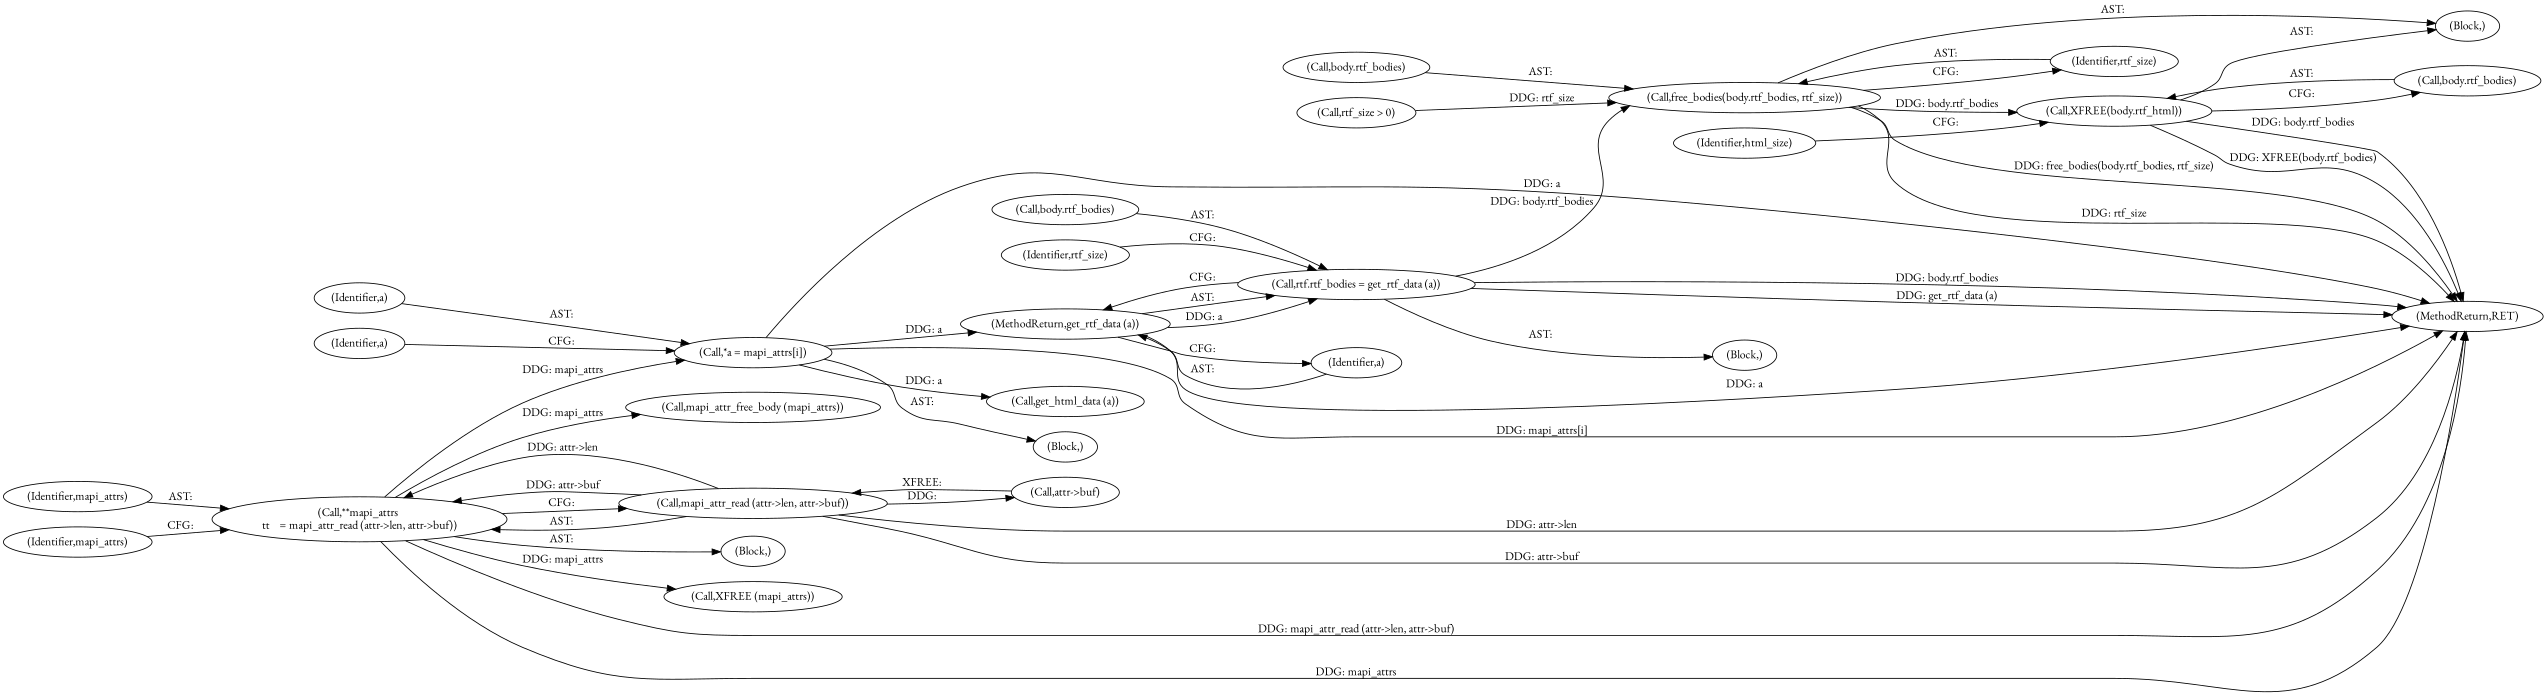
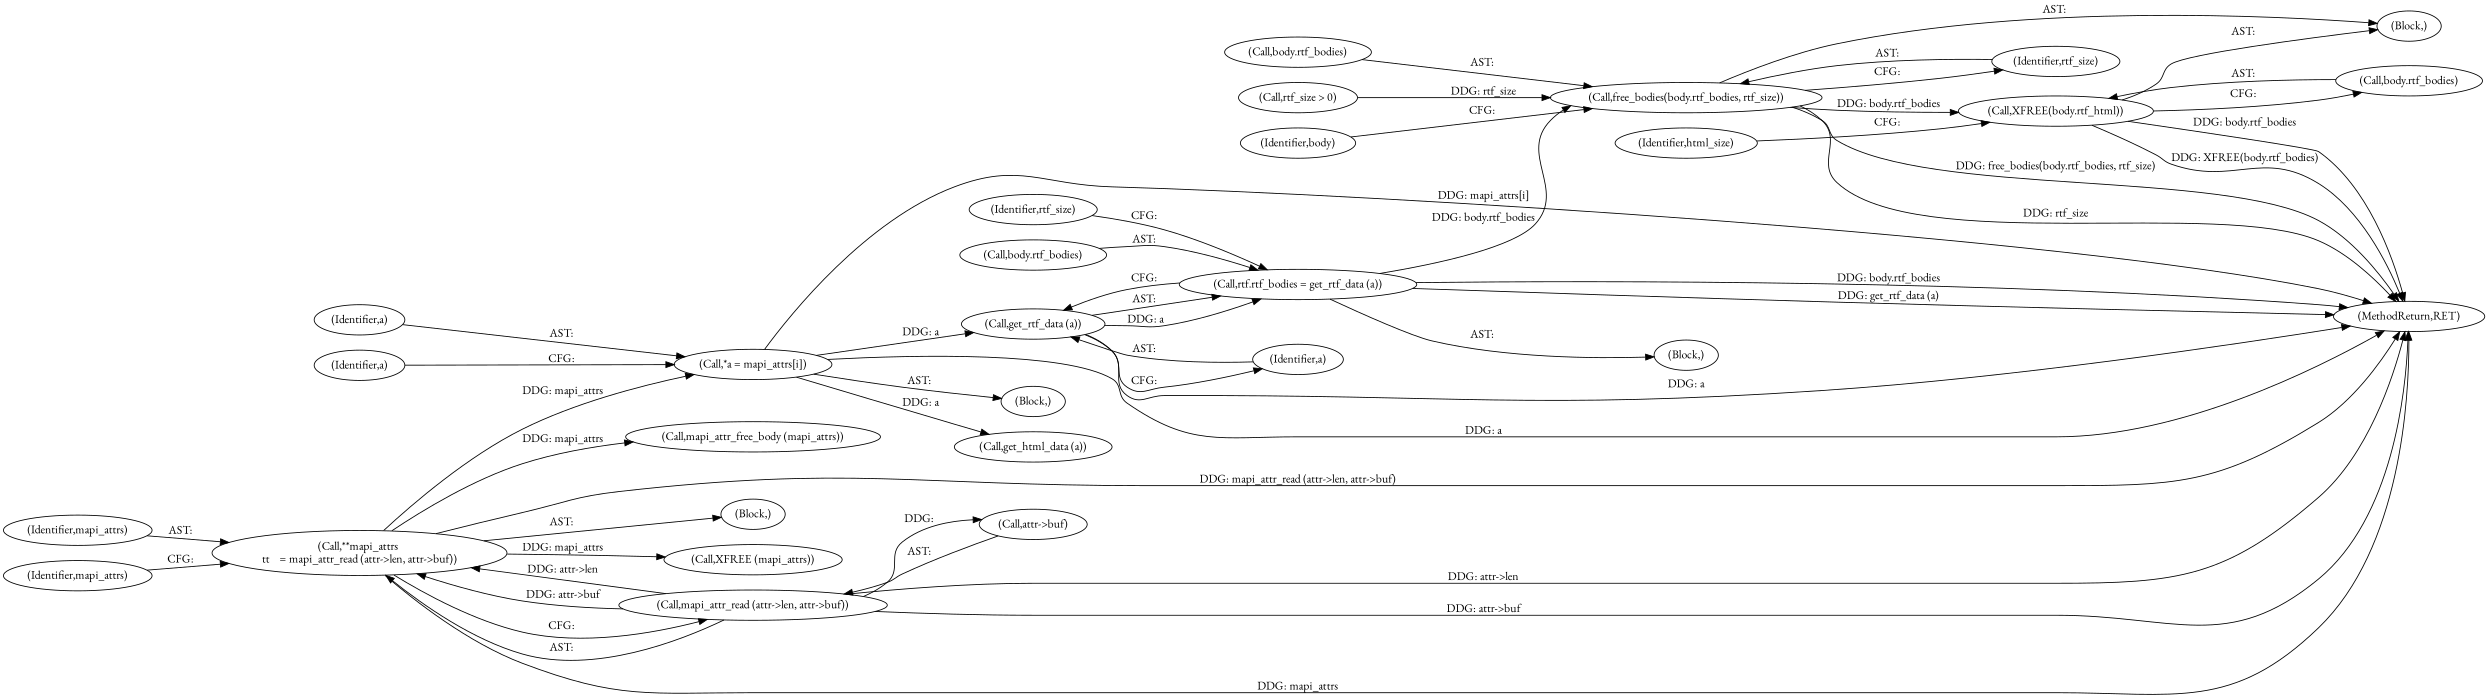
node "(Identifier,body)": added
node "(MethodReturn,get_rtf_data (a))": label "(MethodReturn,get_rtf_data (a))" -> "(Call,get_rtf_data (a))"
edge "(Call,attr->buf)" -> "(Call,mapi_attr_read (attr->len, attr->buf))": label "XFREE: " -> "AST: "
